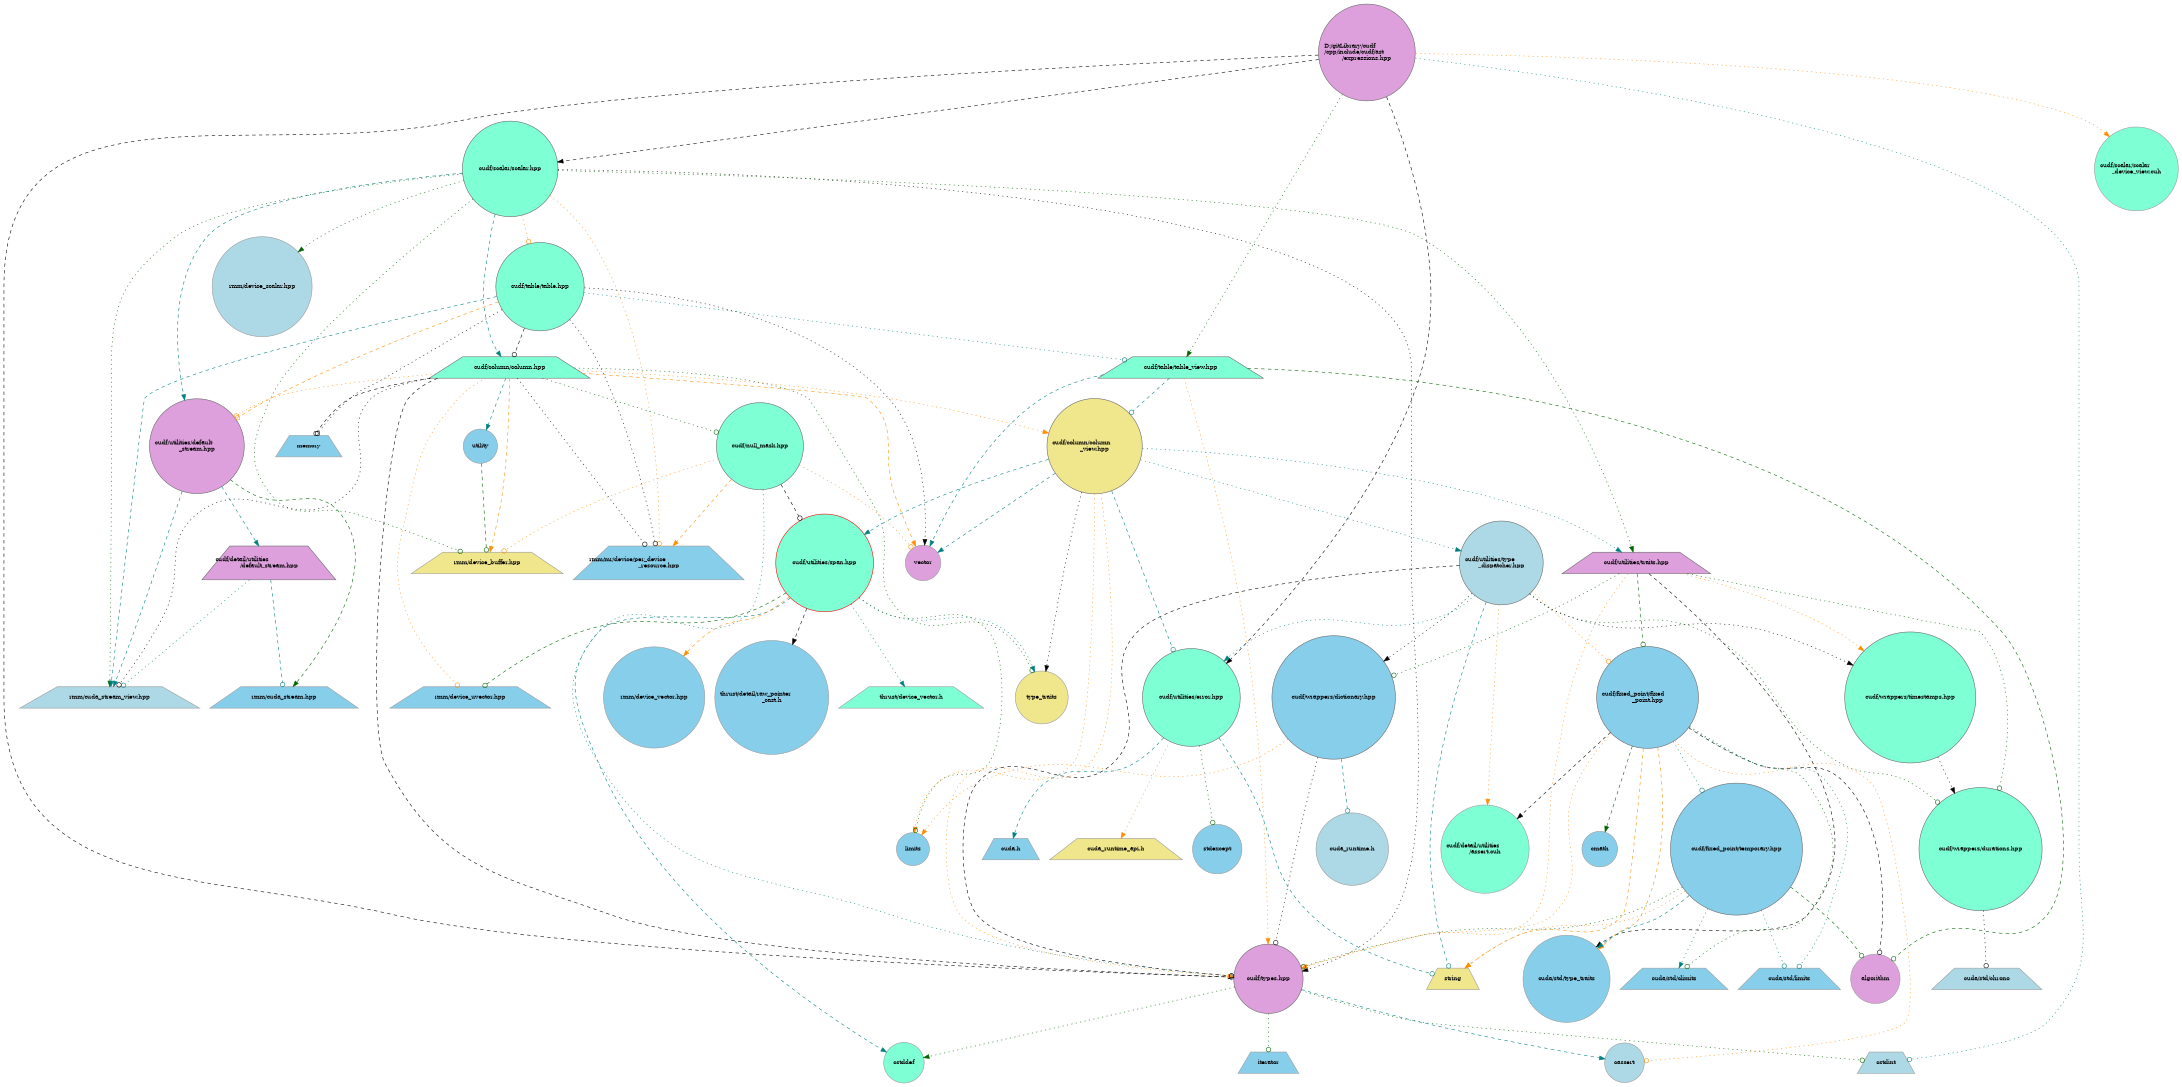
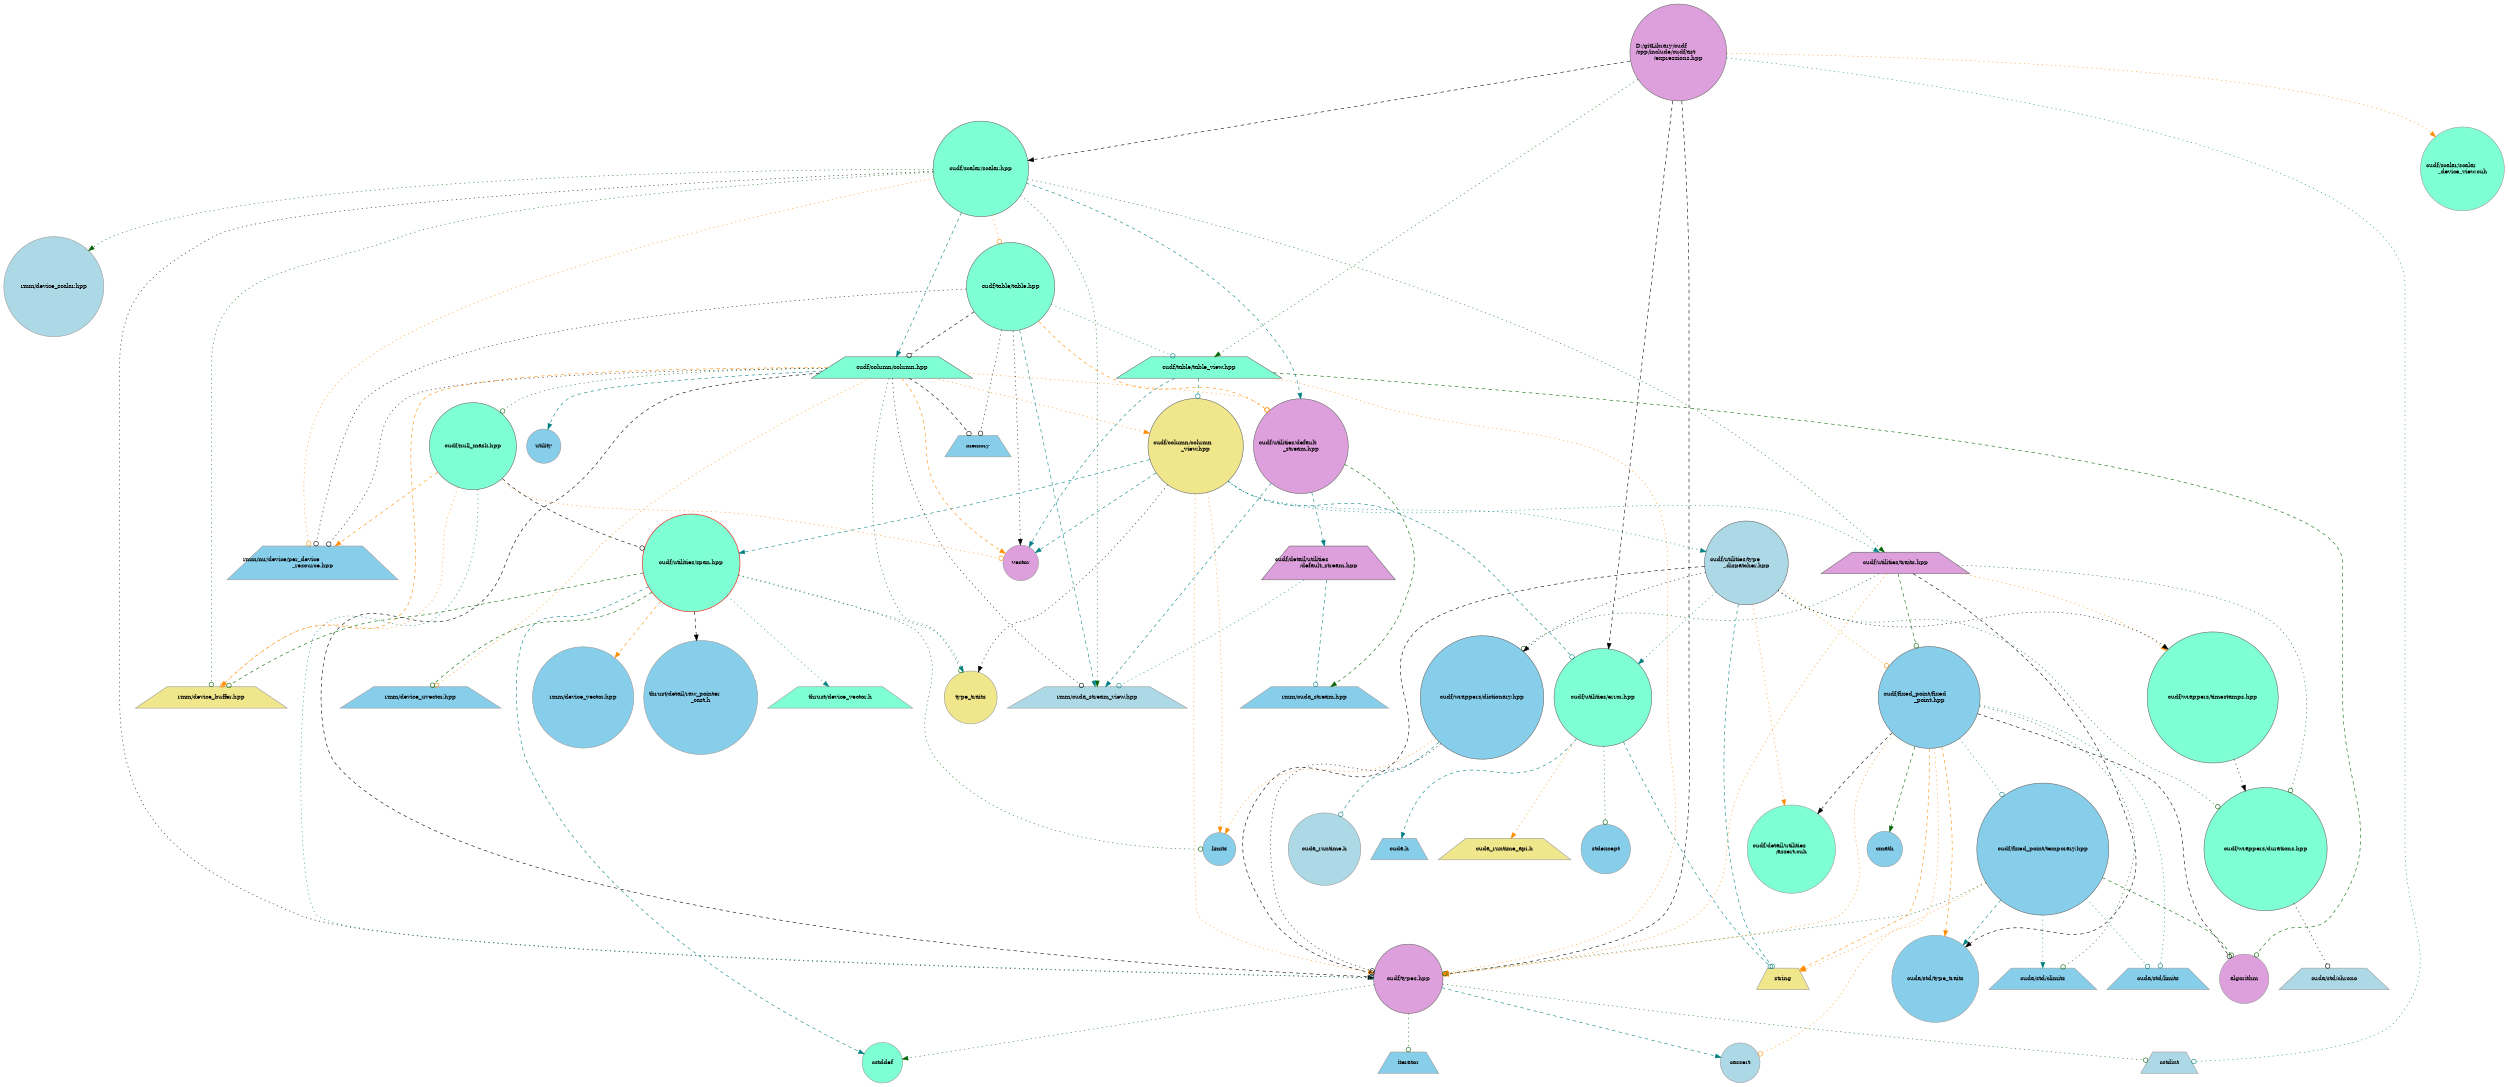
edge "utility" -> "rmm/device_buffer.hpp": now "cudf/utilities/span.hpp" -> "rmm/device_buffer.hpp"
